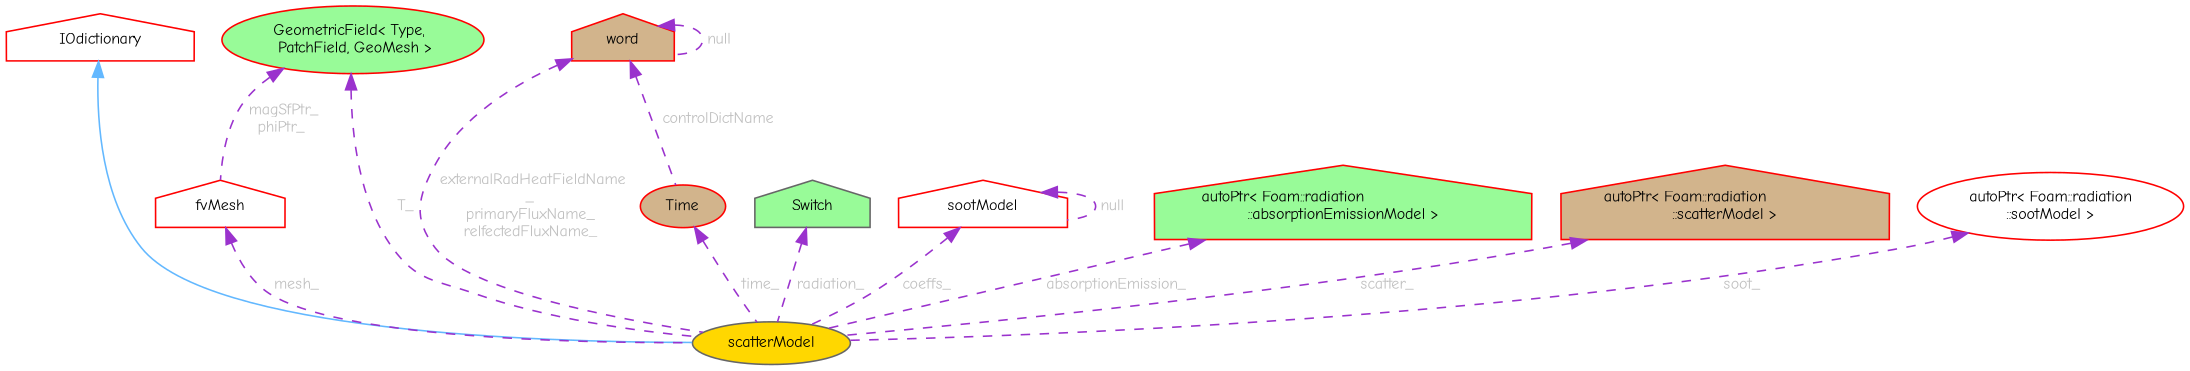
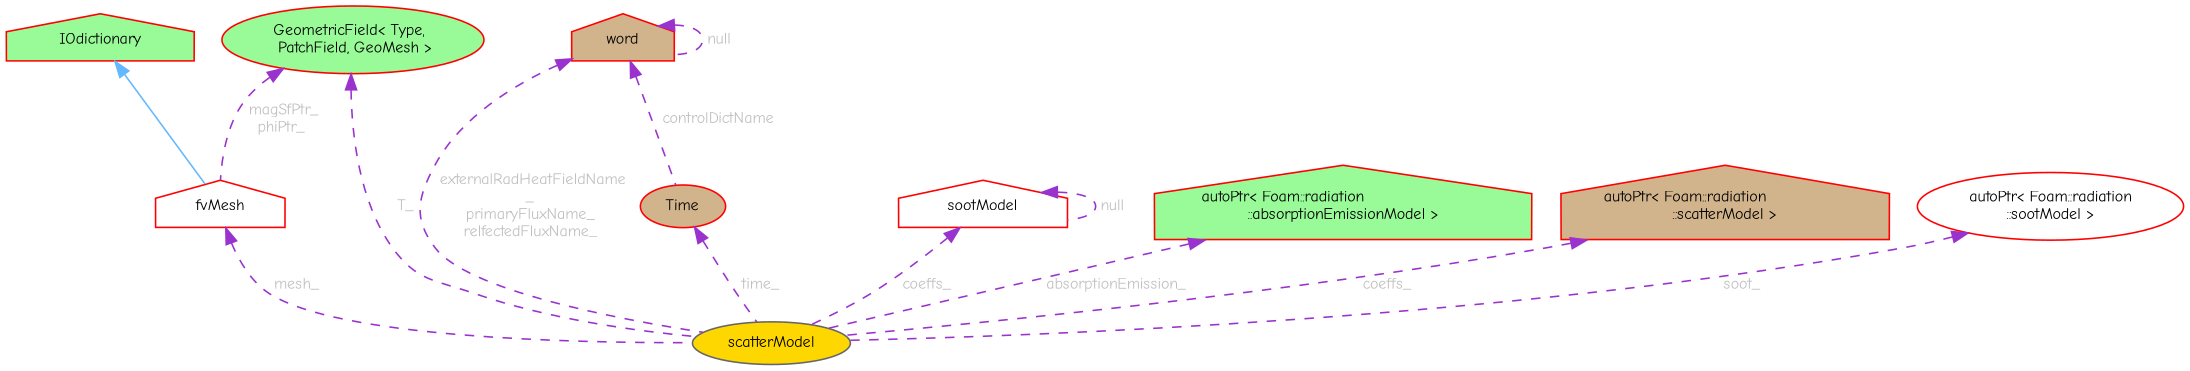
node "IOdictionary": fillcolor white -> palegreen
node "Switch": removed
edge "scatterModel" -> "autoPtr< Foam::radiation ::scatterModel >": label " scatter_" -> " coeffs_"
edge "scatterModel" -> "IOdictionary": now "fvMesh" -> "IOdictionary"
